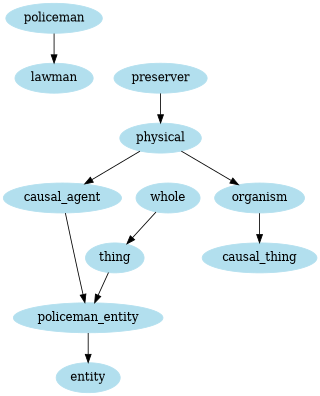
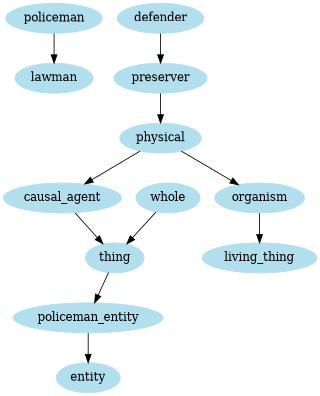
node "defender": added
edge "causal_agent" -> "policeman_entity": now "causal_agent" -> "thing"
node "causal_thing": label "causal_thing" -> "living_thing"
